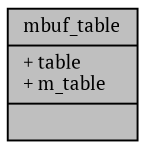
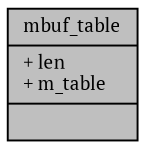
node "mbuf_table": text "+ table" -> "+ len"
